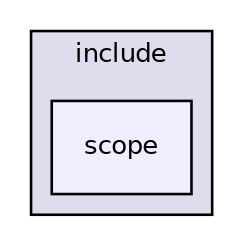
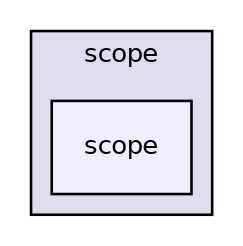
cluster "include": label "include" -> "scope"
